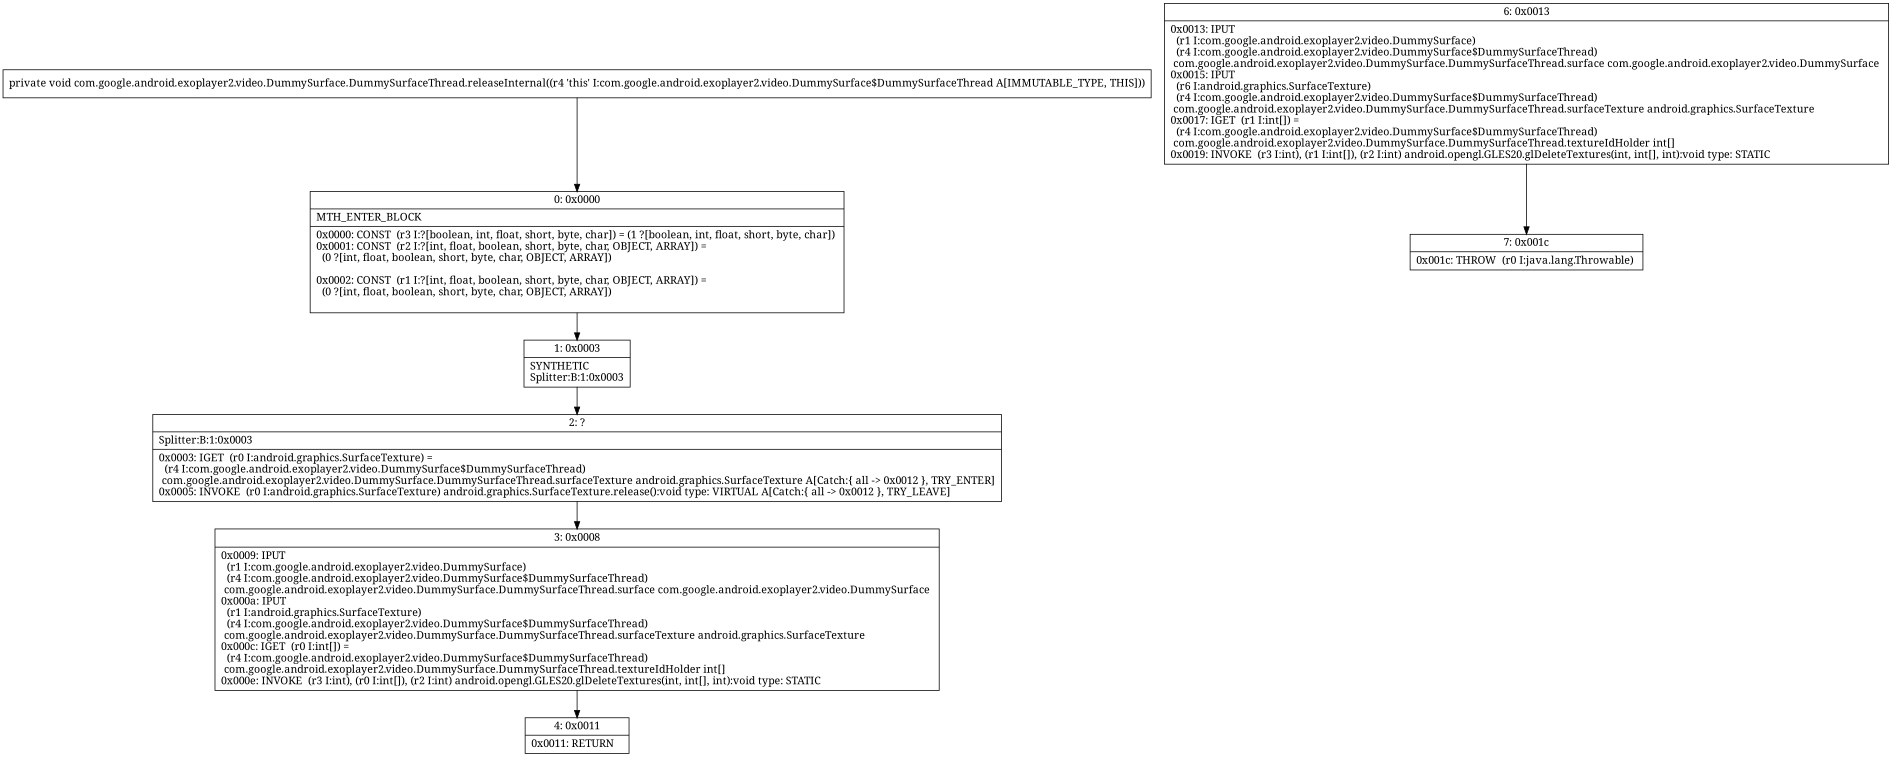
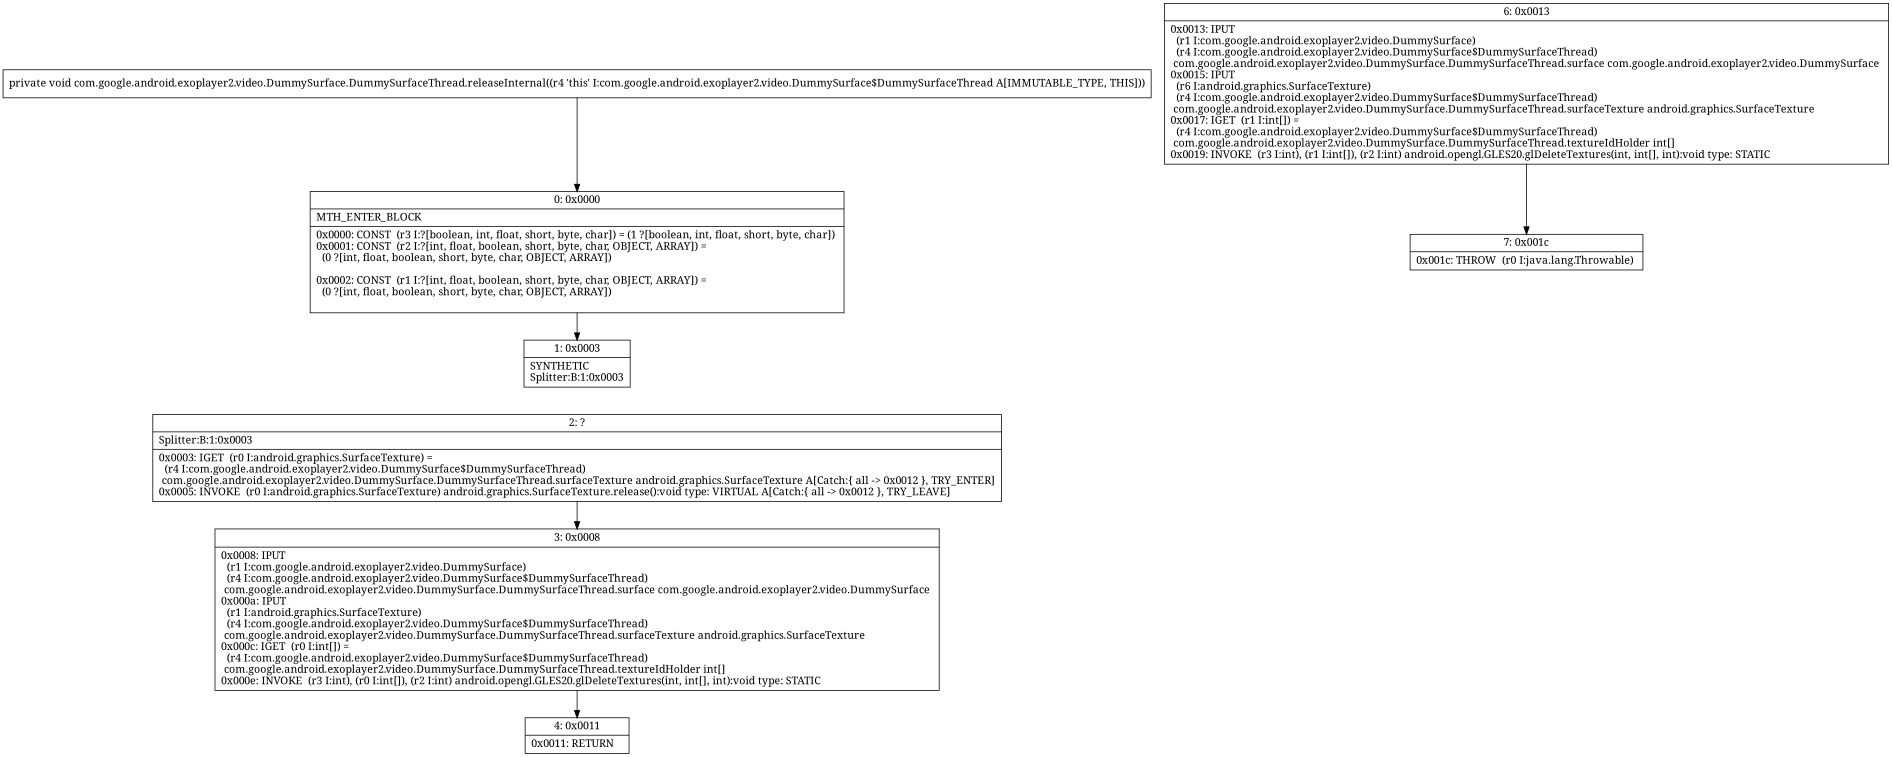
edge "1: 0x0003" -> "2: ?": removed
node "3: 0x0008": text "0x0009: IPUT" -> "0x0008: IPUT"
